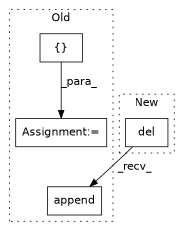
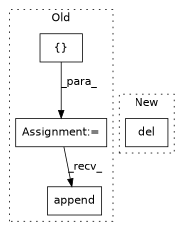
edge "del" -> "append": now "Assignment:=" -> "append"
